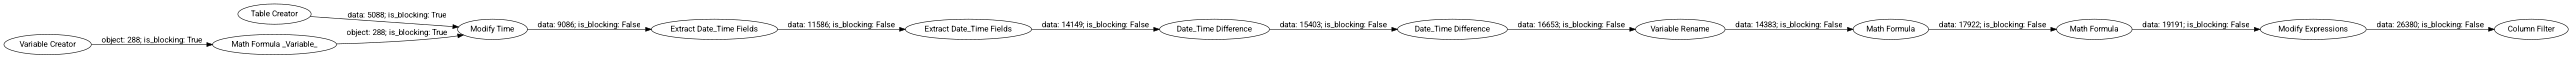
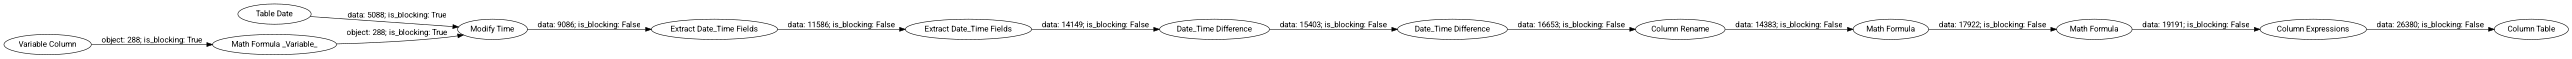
node "Table Creator": label "Table Creator" -> "Table Date"
node "Variable Rename": label "Variable Rename" -> "Column Rename"
node "Modify Expressions": label "Modify Expressions" -> "Column Expressions"
node "Column Filter": label "Column Filter" -> "Column Table"
node "Variable Creator": label "Variable Creator" -> "Variable Column"
